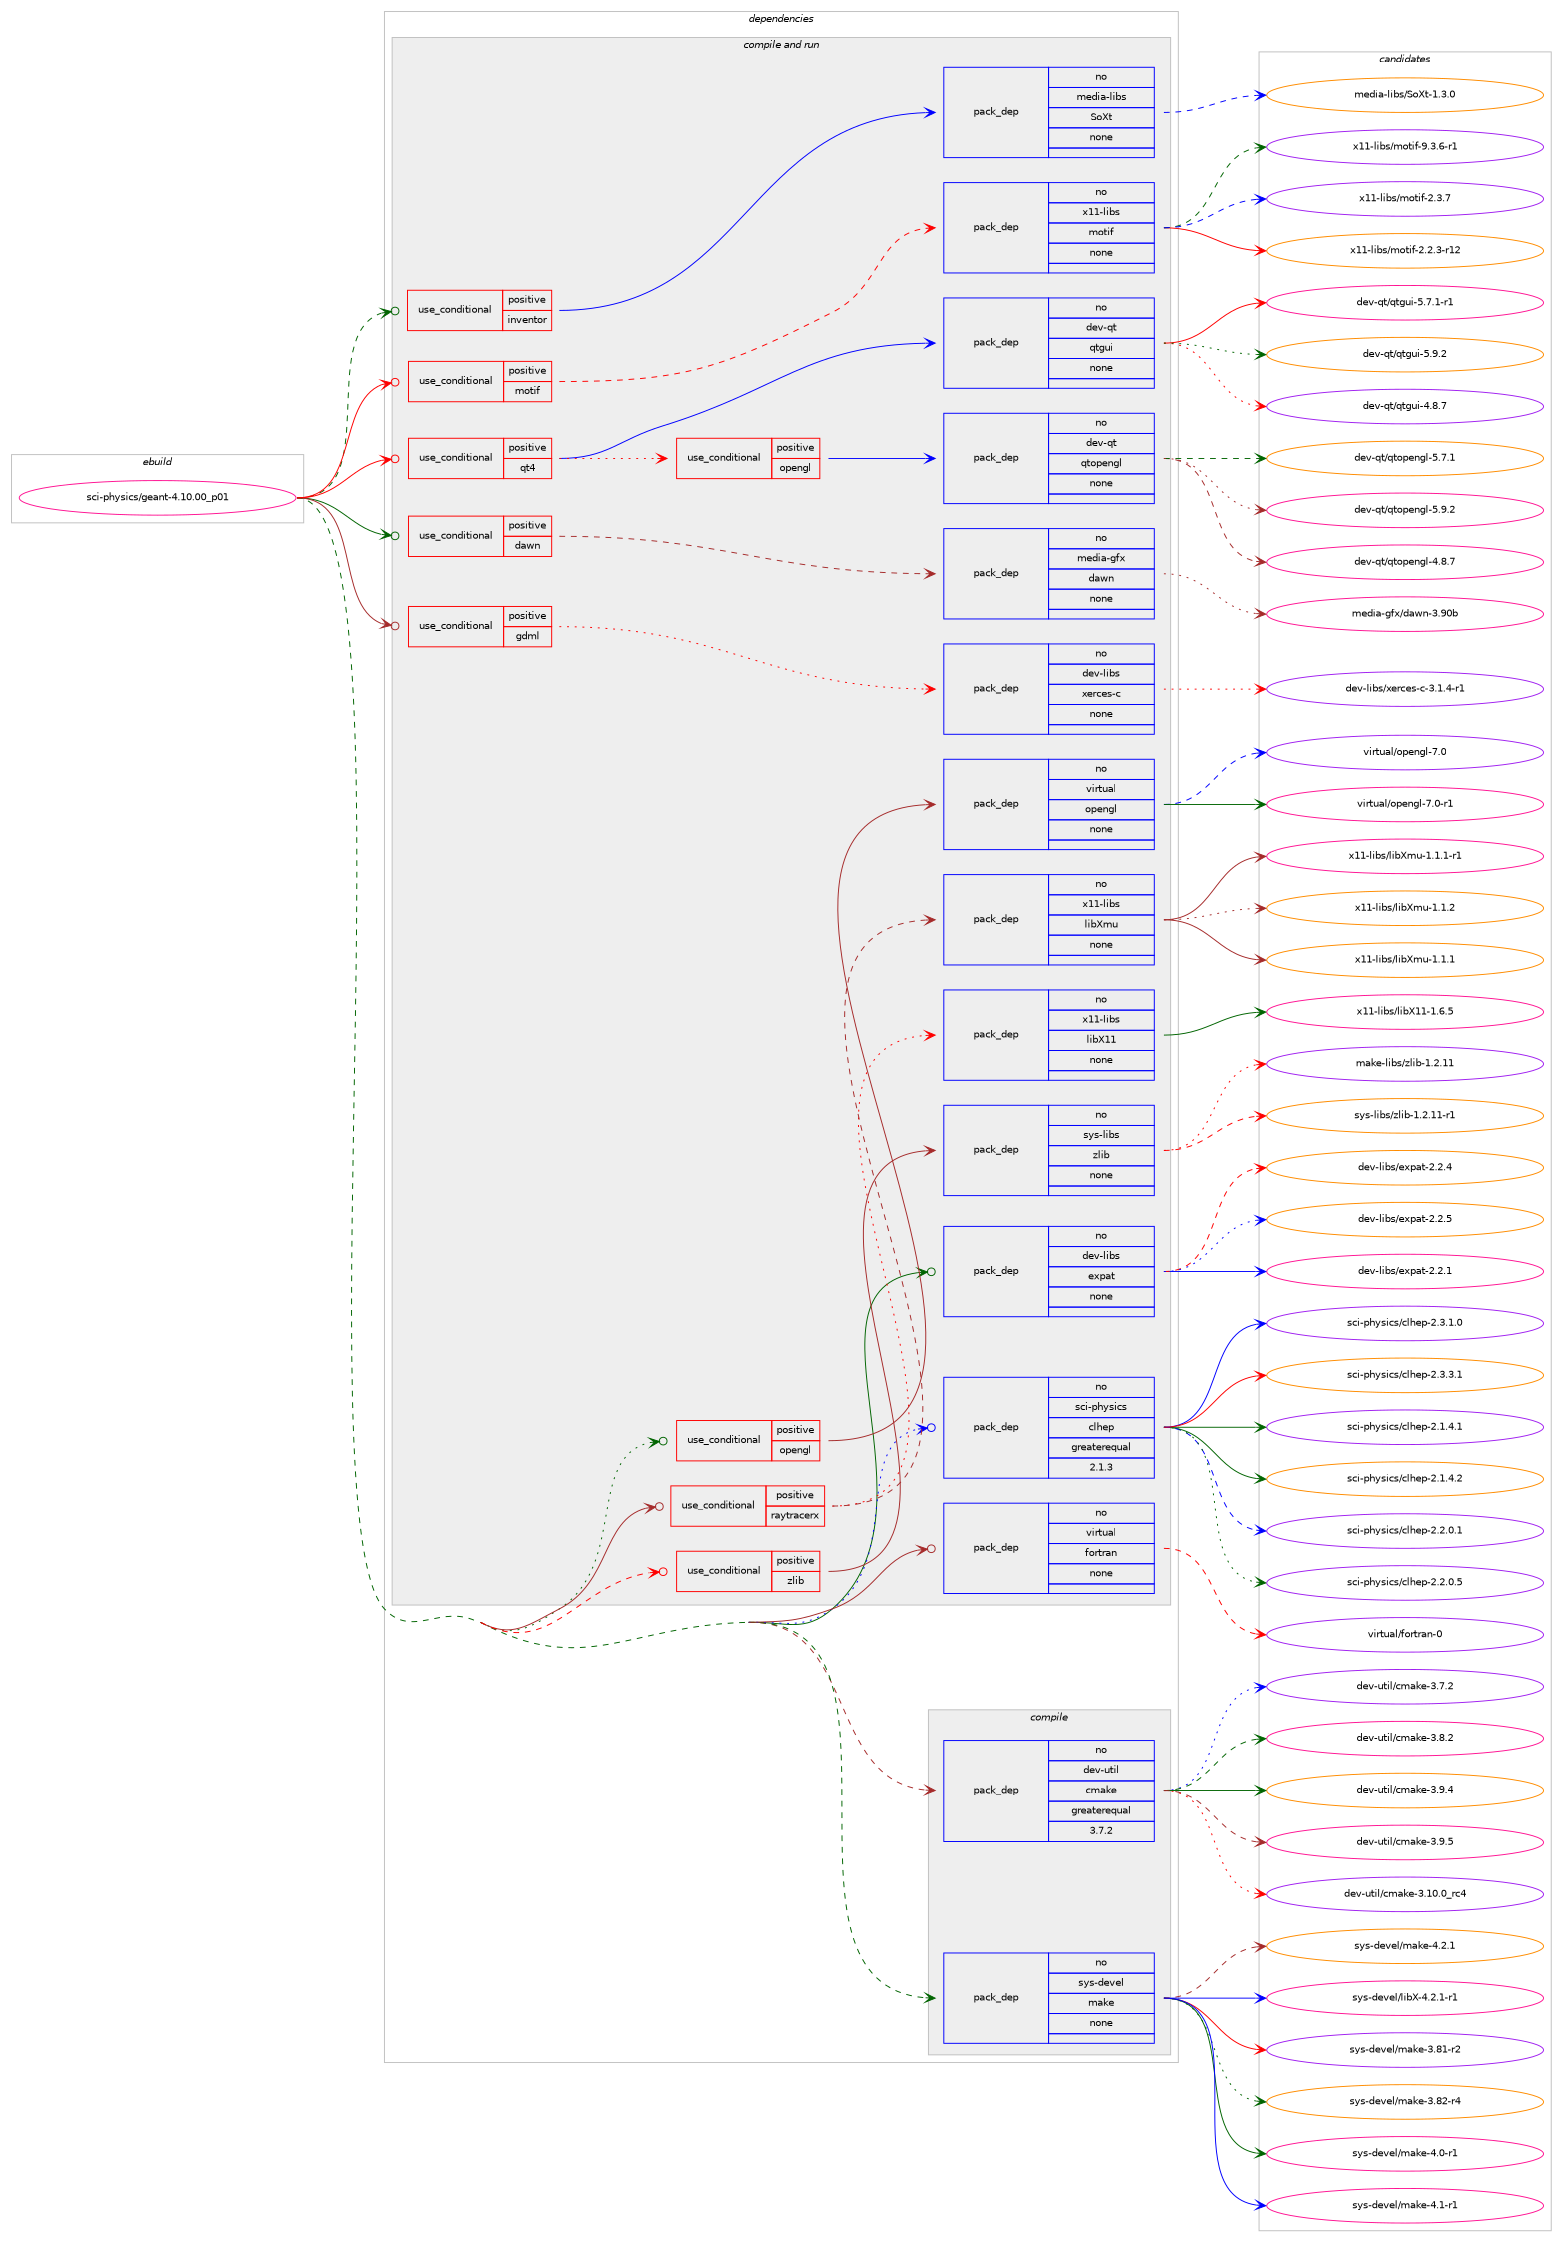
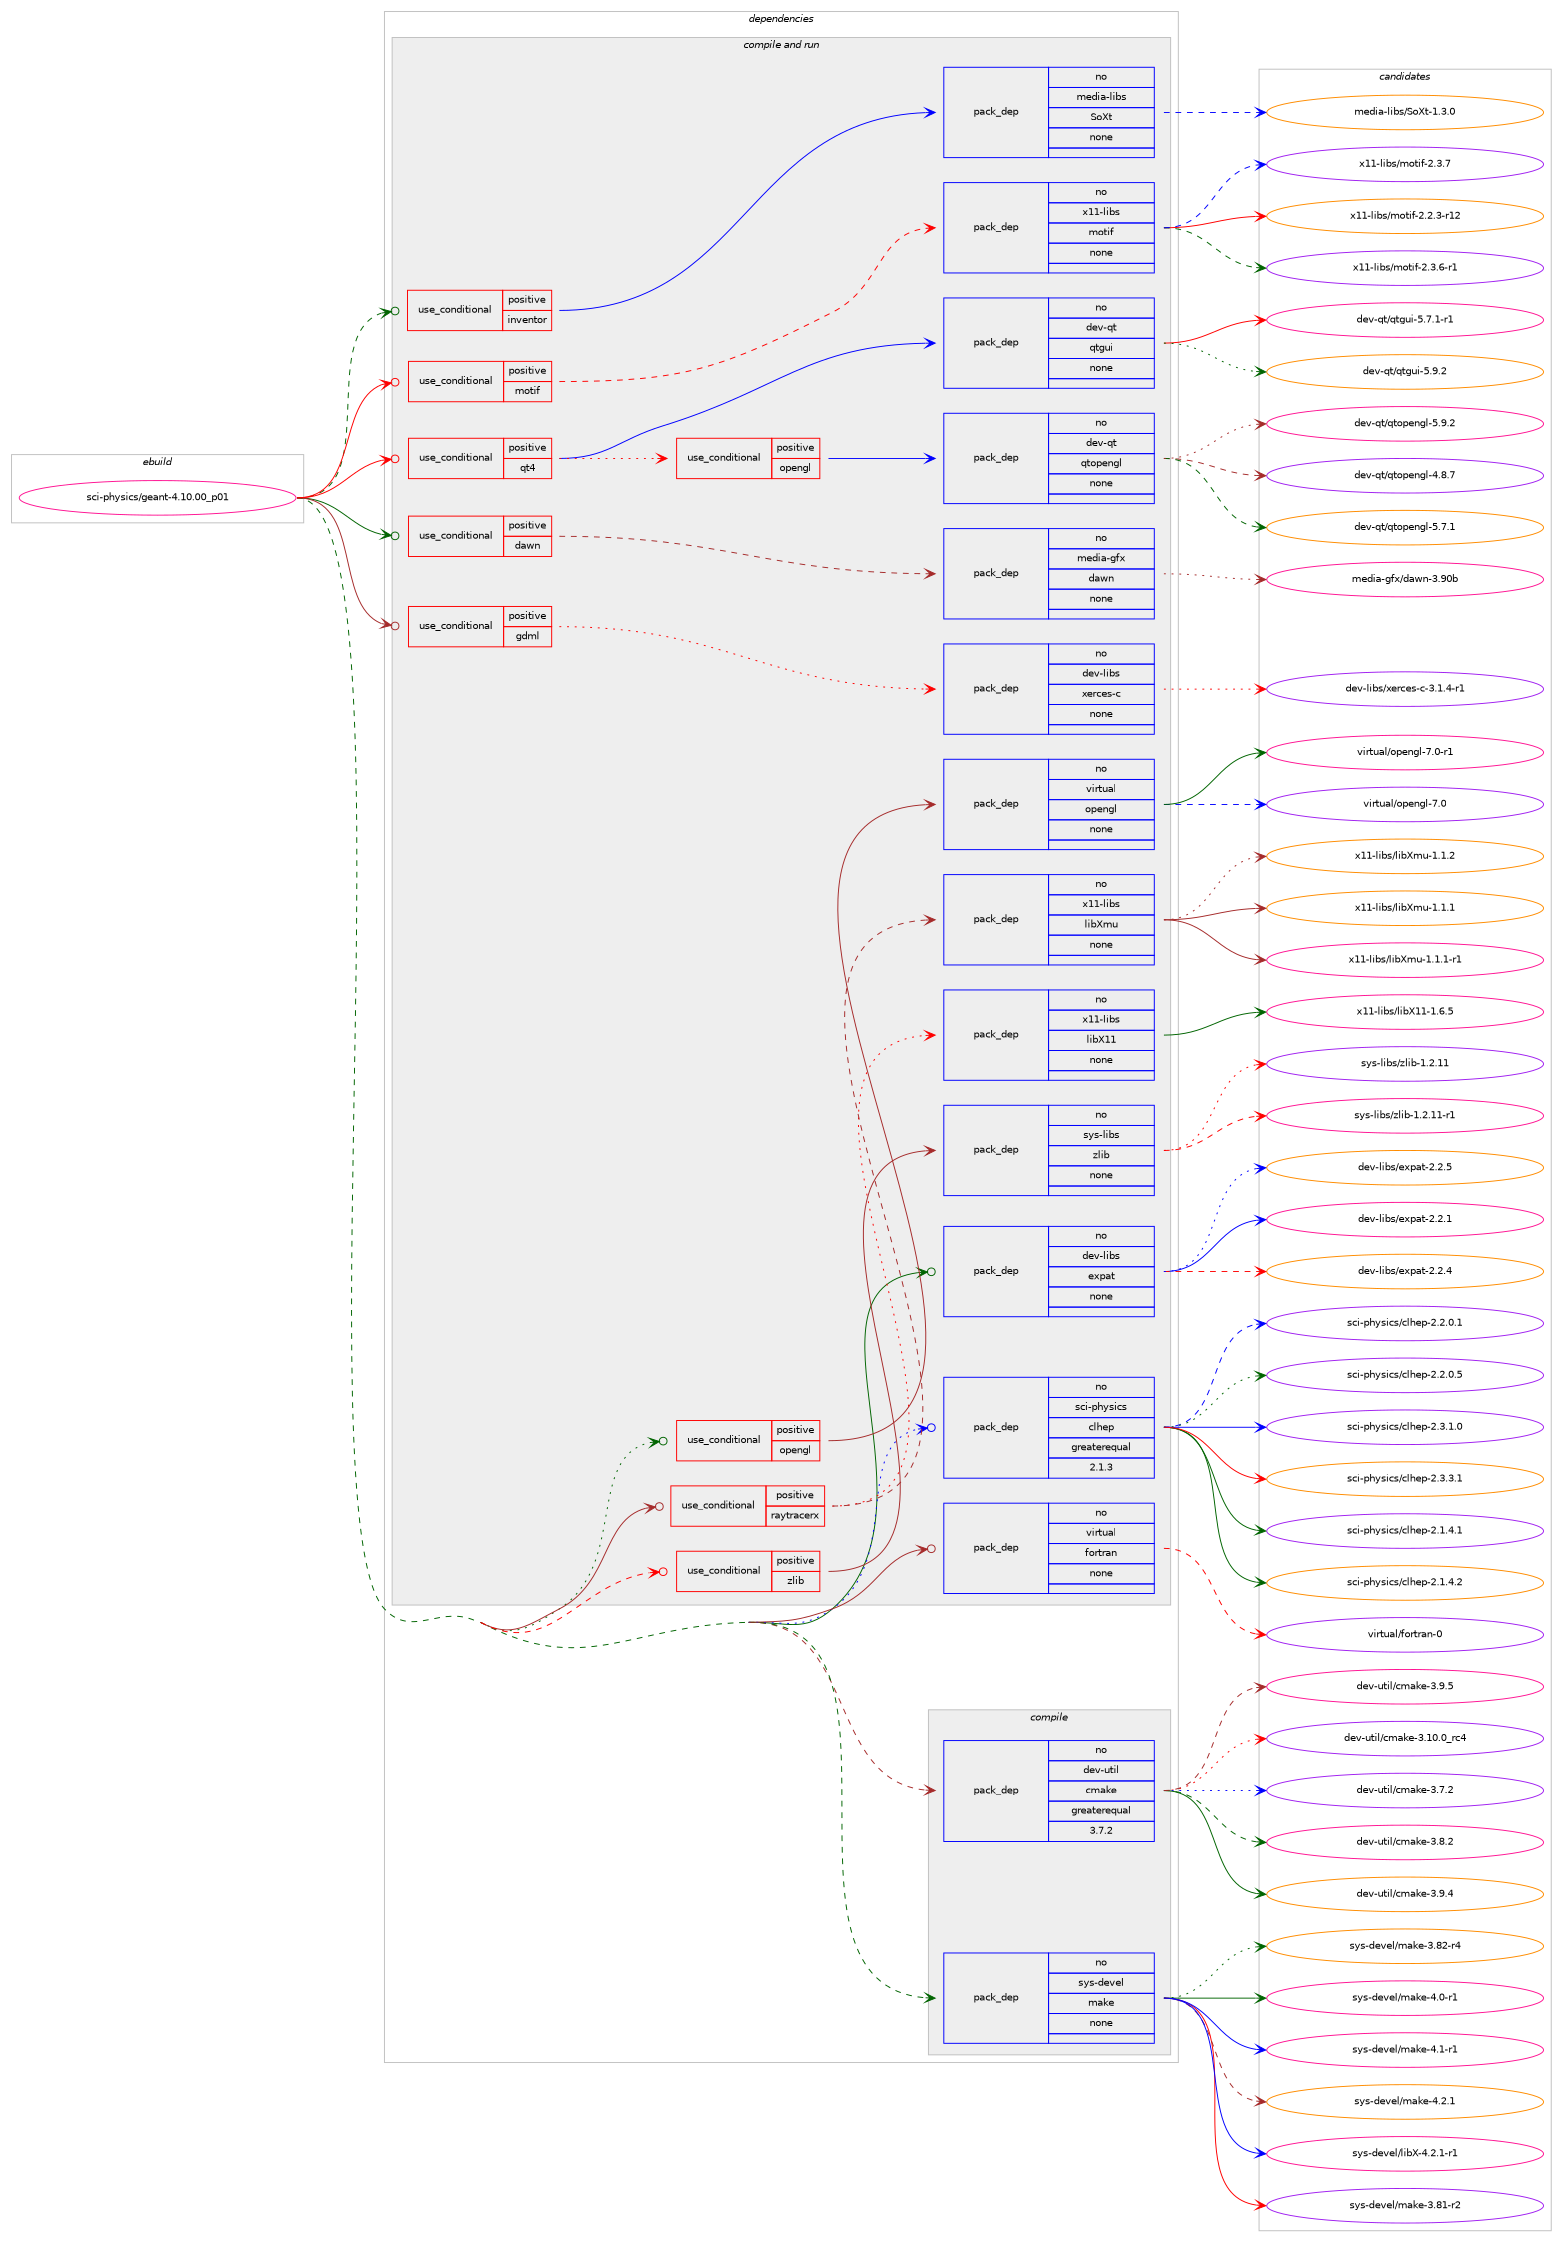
node "x11-libs/motif-9.3.6-r1": label "x11-libs/motif-9.3.6-r1" -> "x11-libs/motif-2.3.6-r1"
node "dev-qt/qtgui-4.8.7": removed
node "dev-qt/qtopengl-4.8.7": color deeppink -> purple
node "make-libs/zlib-1.2.11": label "make-libs/zlib-1.2.11" -> "sys-libs/zlib-1.2.11"
node "sys-libs/zlib-1.2.11-r1": color darkorange -> deeppink
